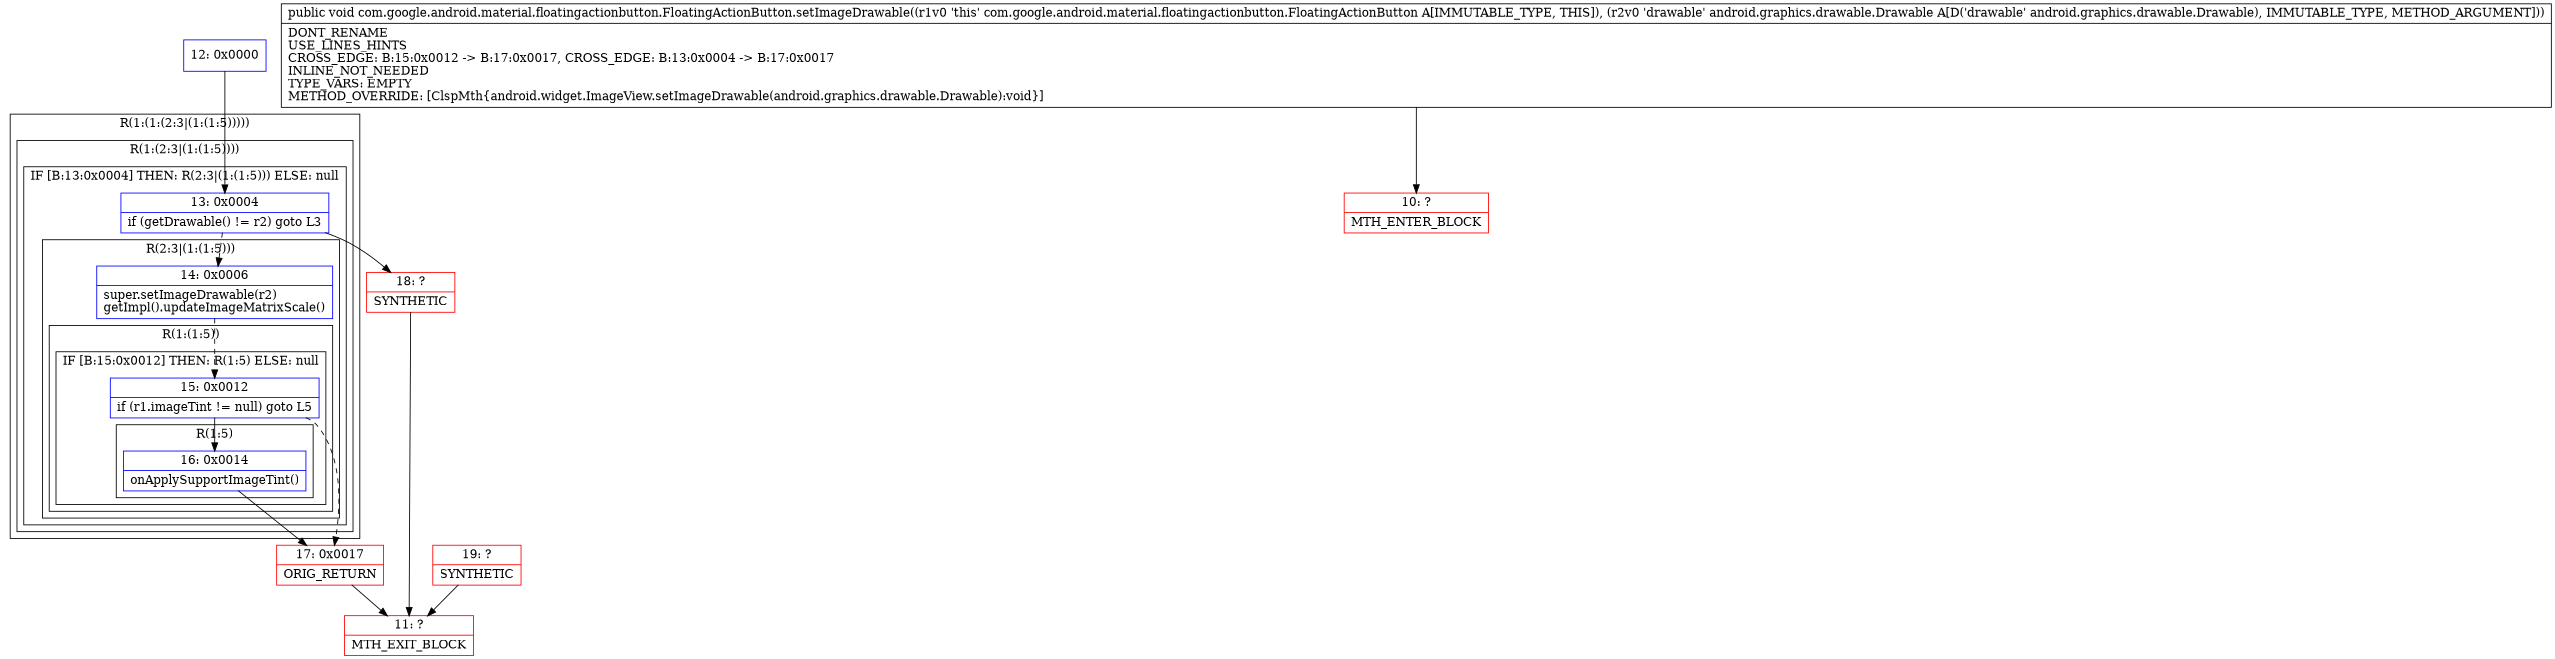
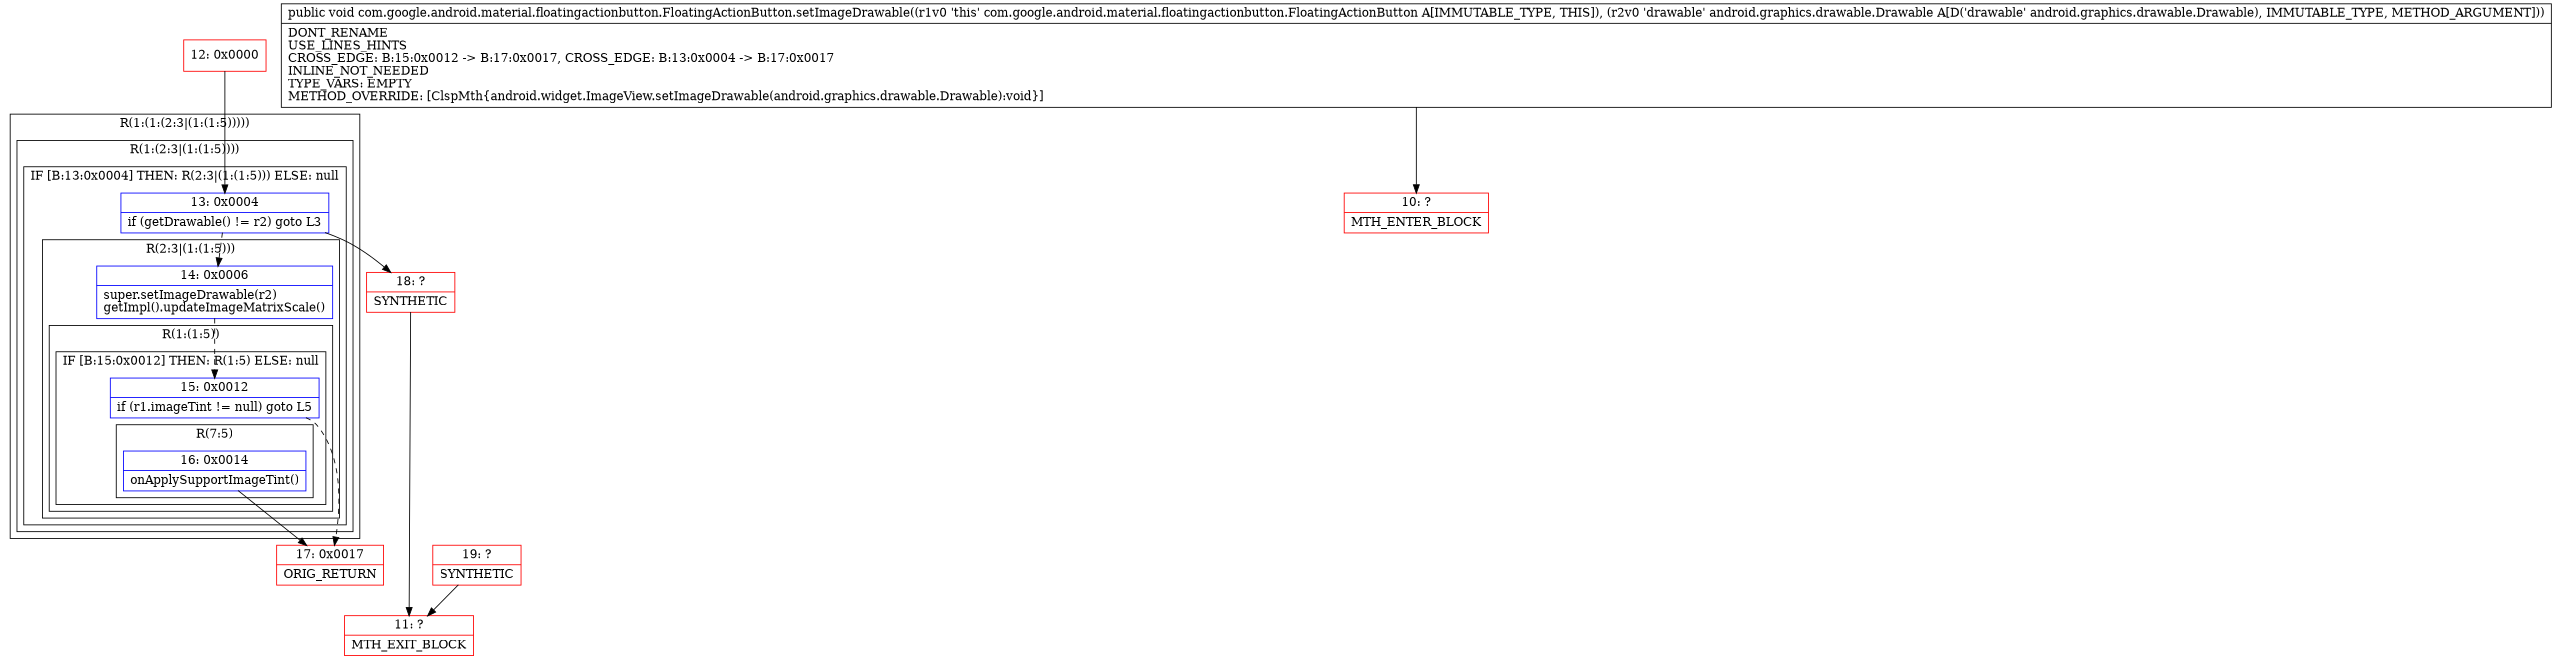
node "12: 0x0000": color blue -> red
edge "15: 0x0012" -> "16: 0x0014": removed
cluster "R(1:5)": label "R(1:5)" -> "R(7:5)"
edge "17: 0x0017" -> "11: ?": removed
